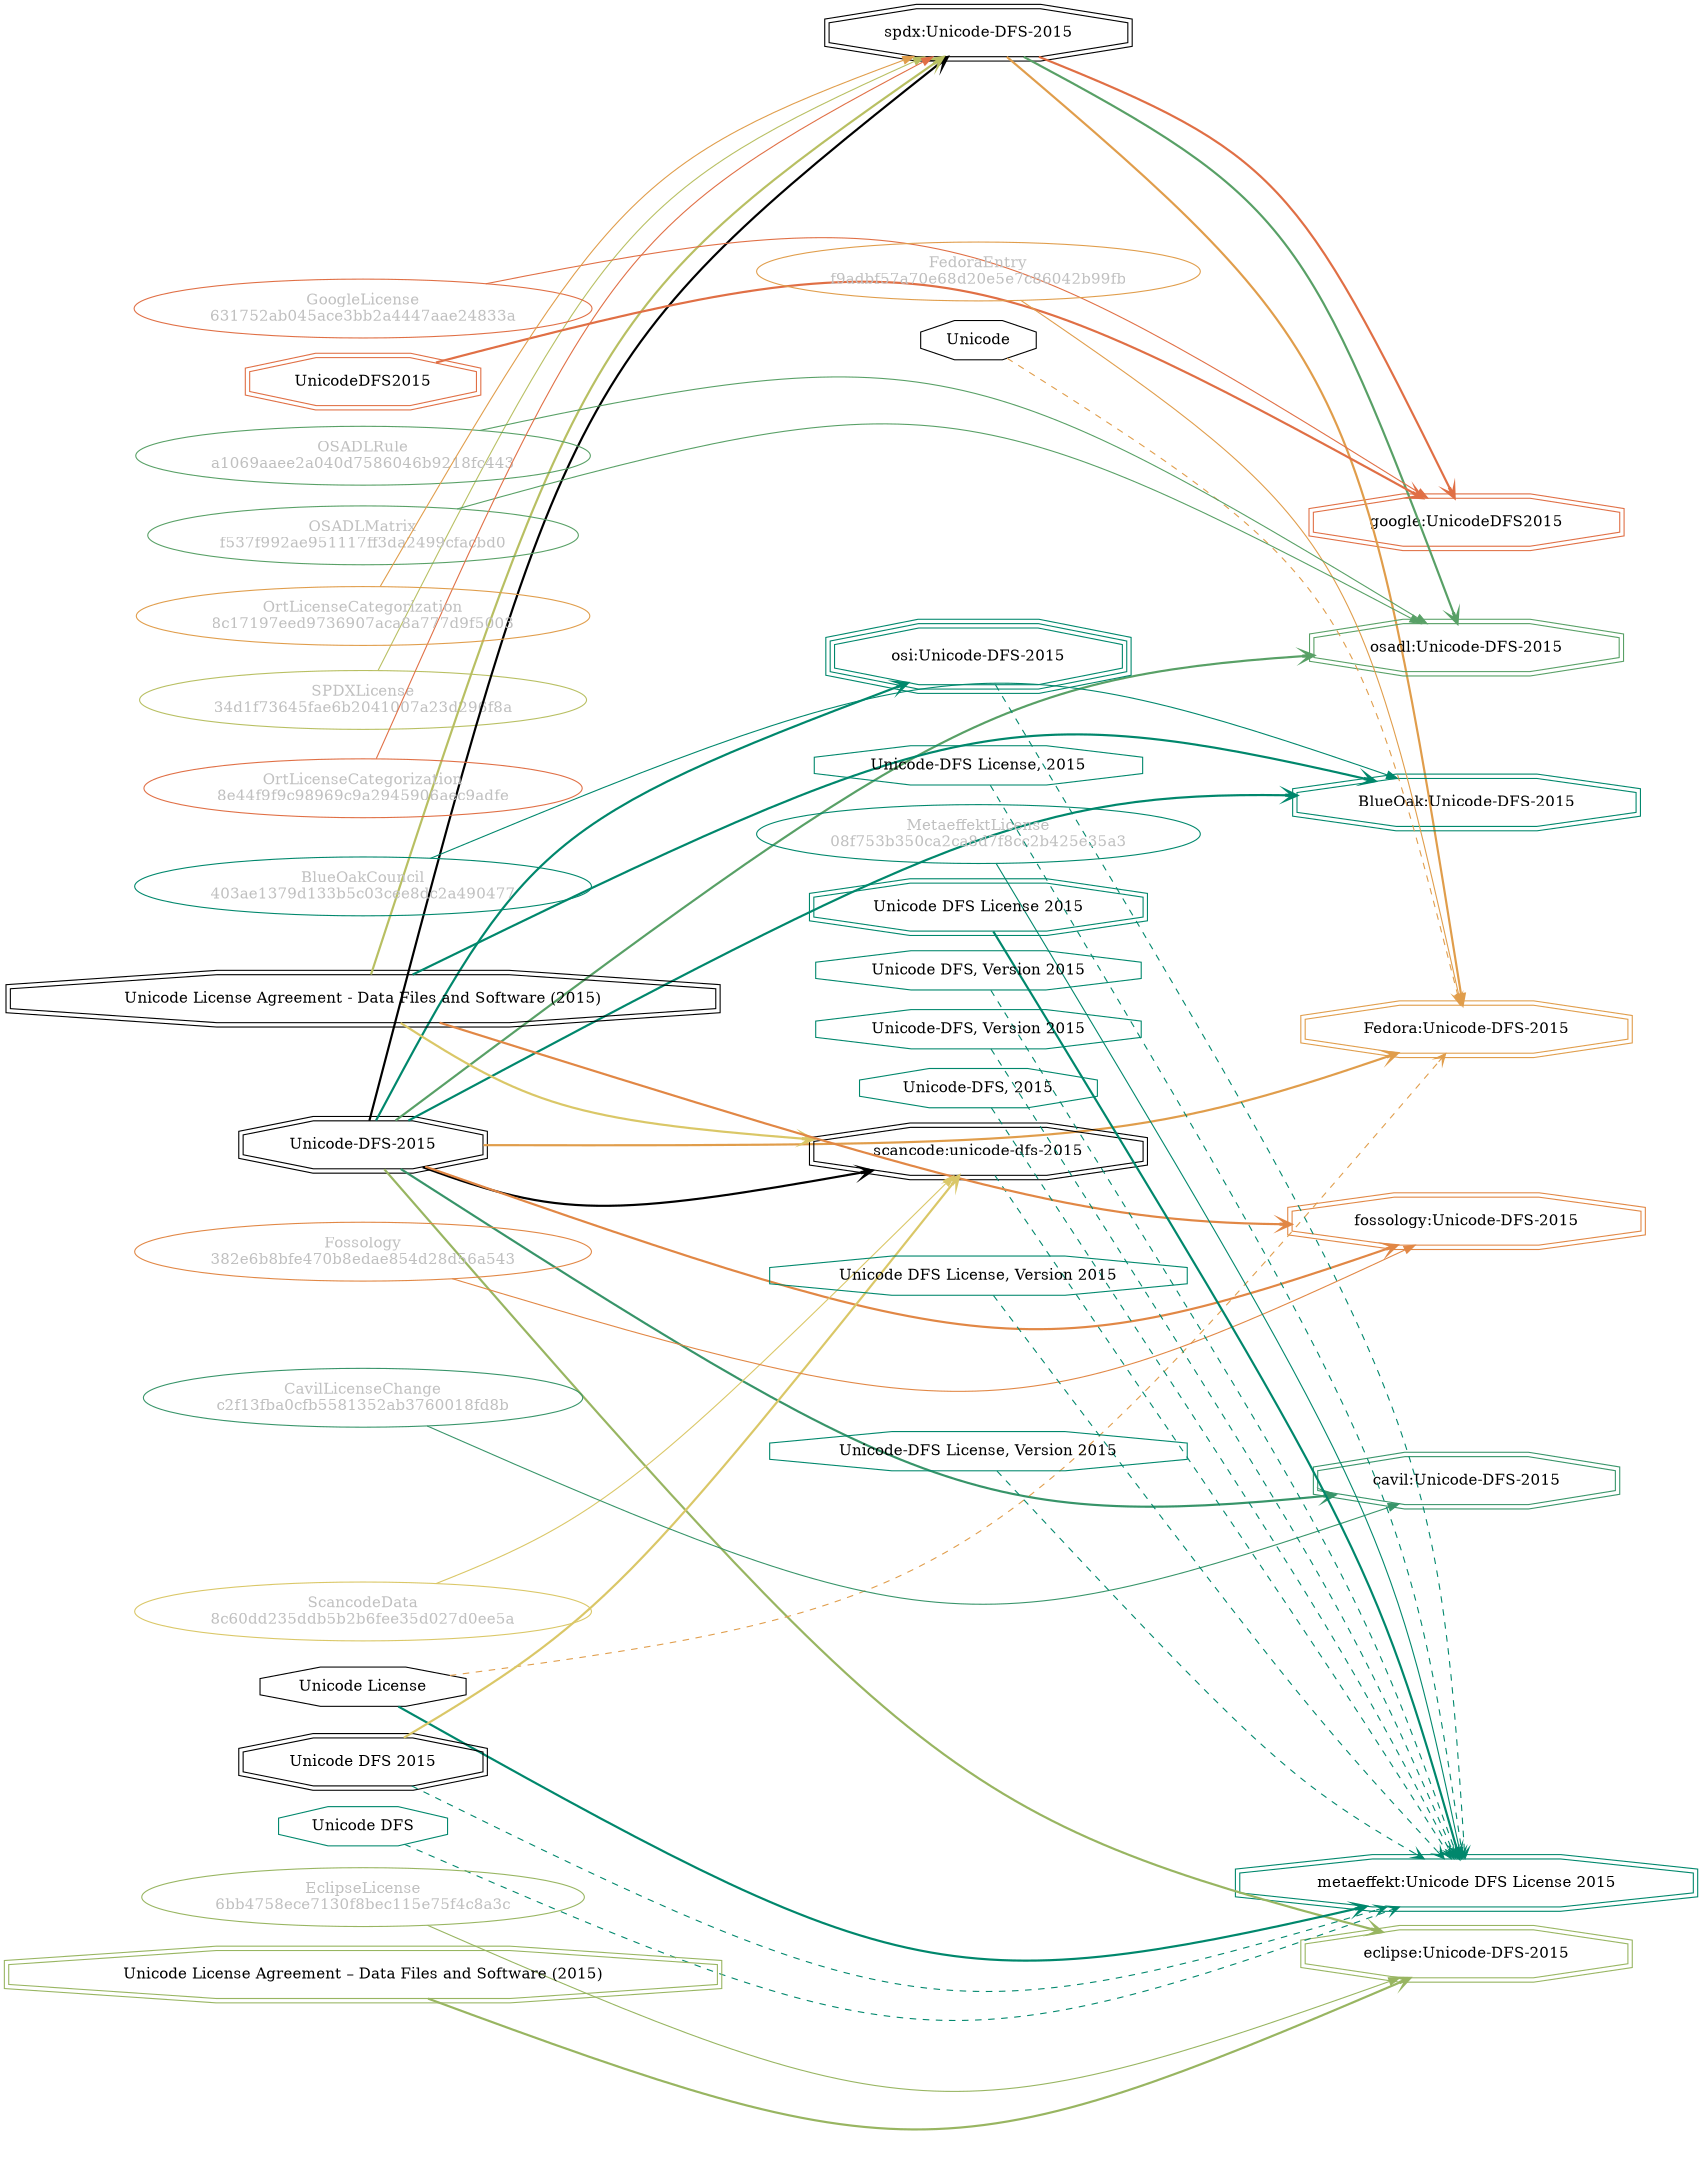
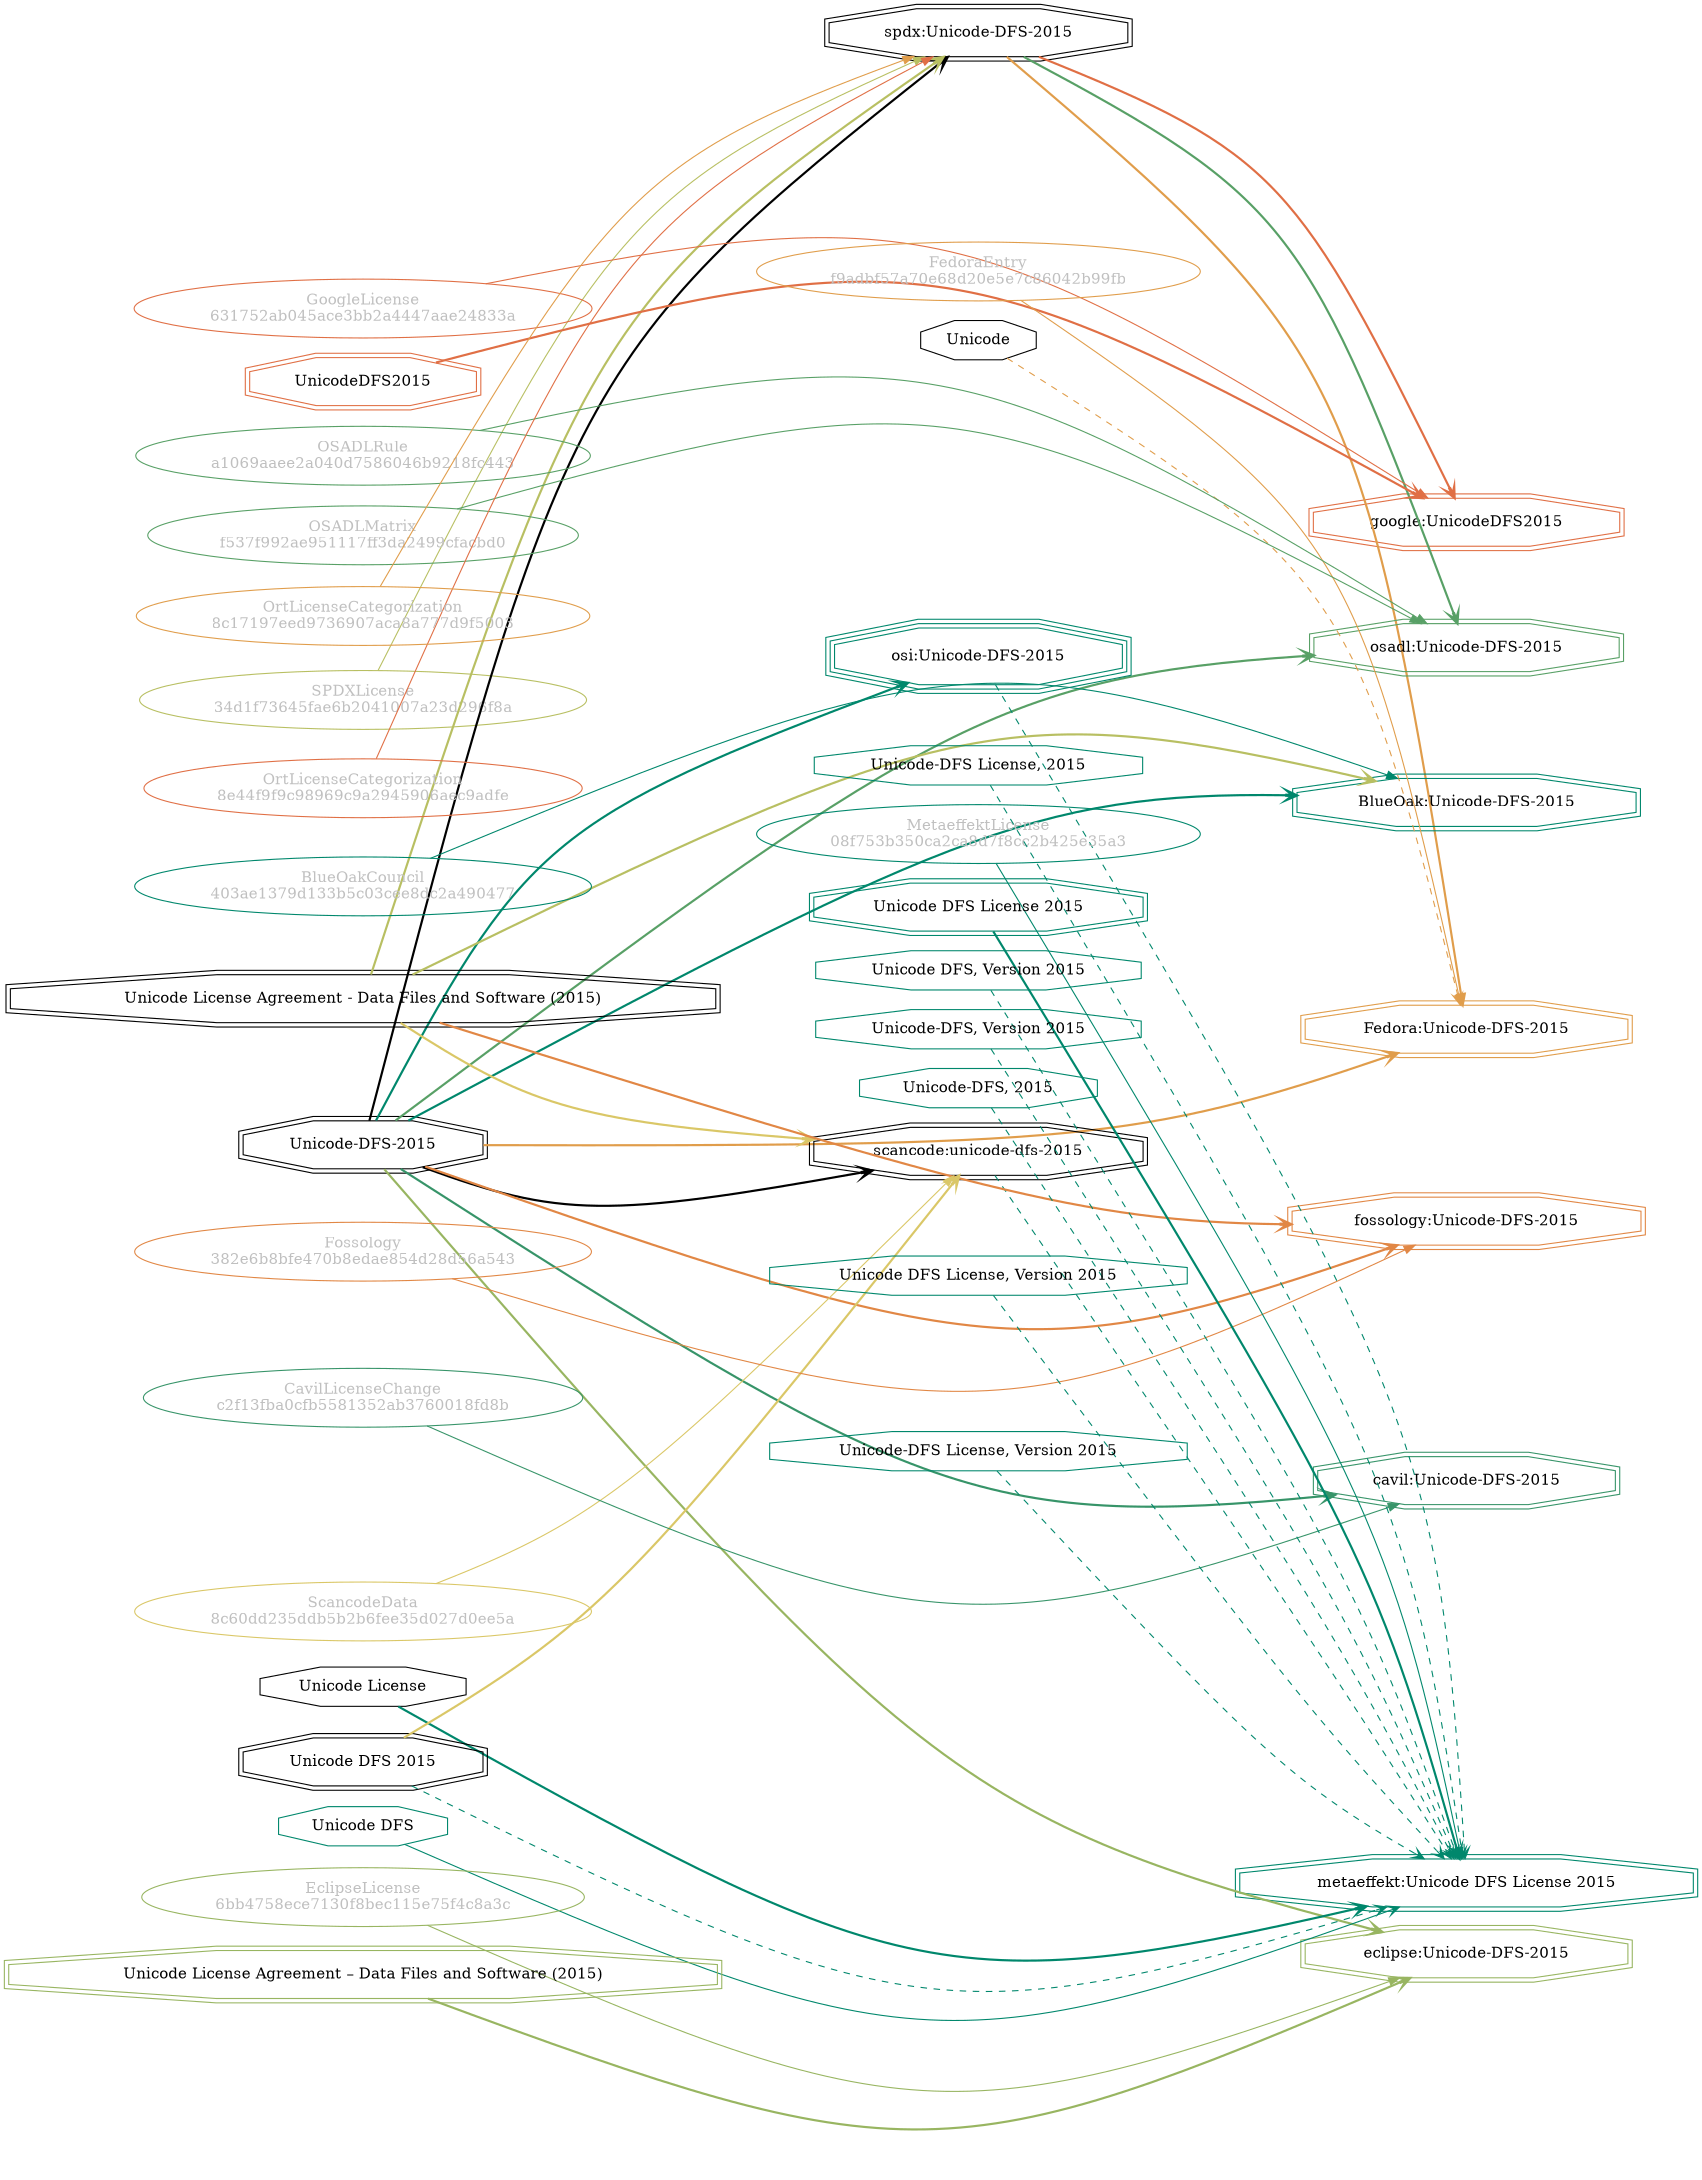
edge "Unicode License Agreement - Data Files and Software (2015)" -> "BlueOak:Unicode-DFS-2015": color #00876c -> #b8bf62
edge "Unicode License" -> "Fedora:Unicode-DFS-2015": removed
edge "Unicode DFS" -> "metaeffekt:Unicode DFS License 2015": style dashed -> solid
